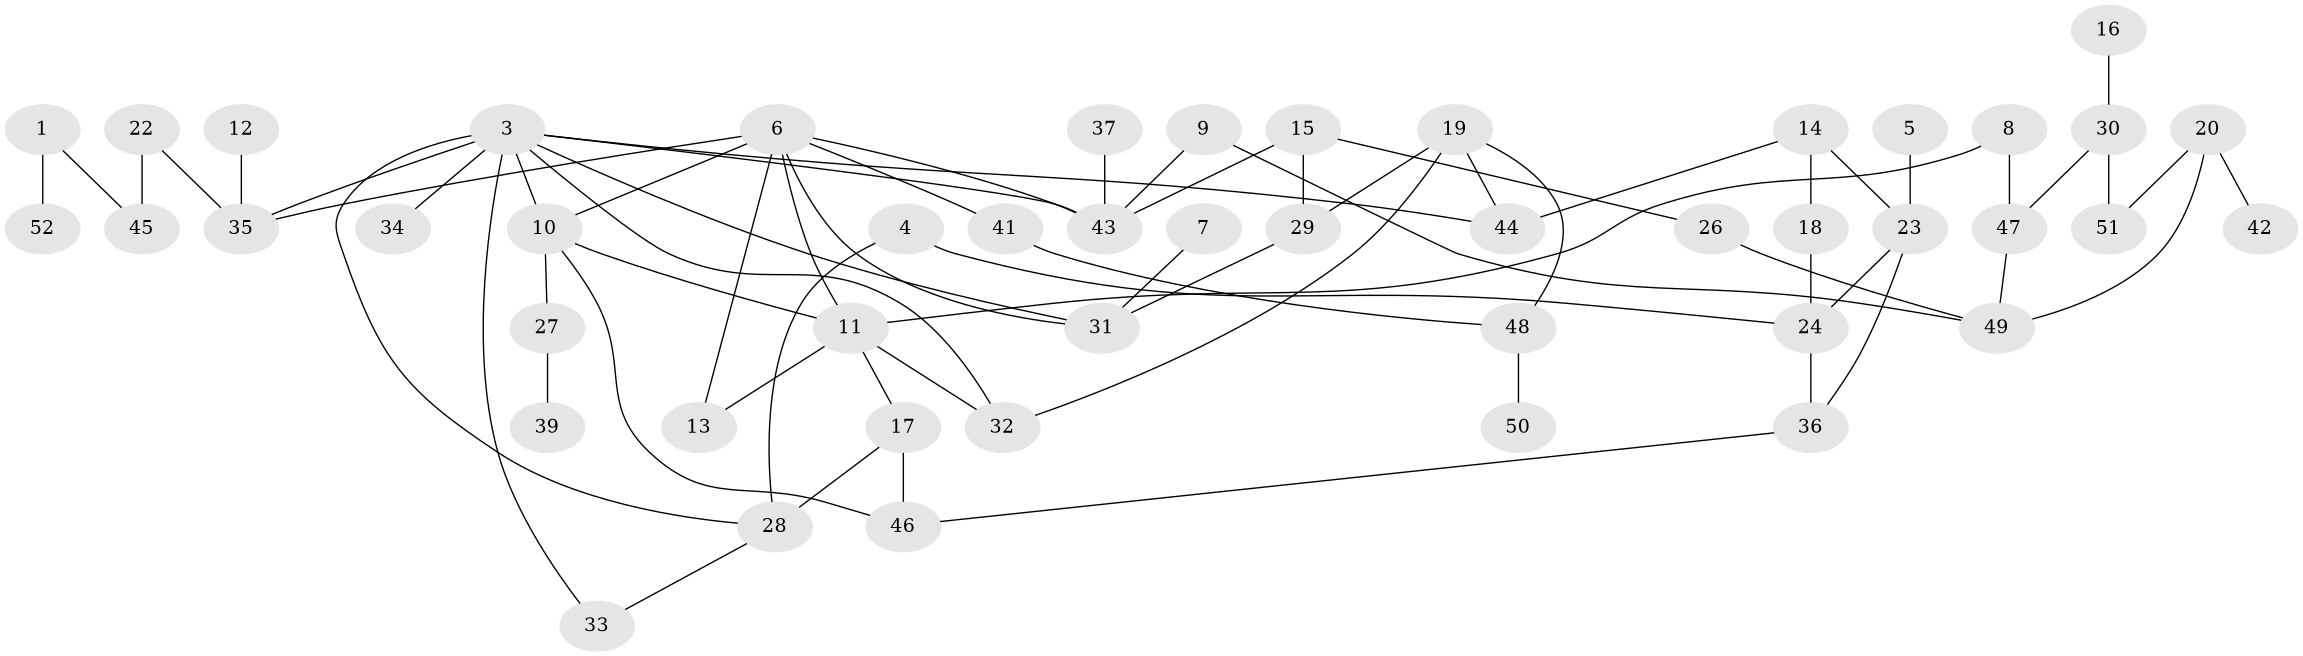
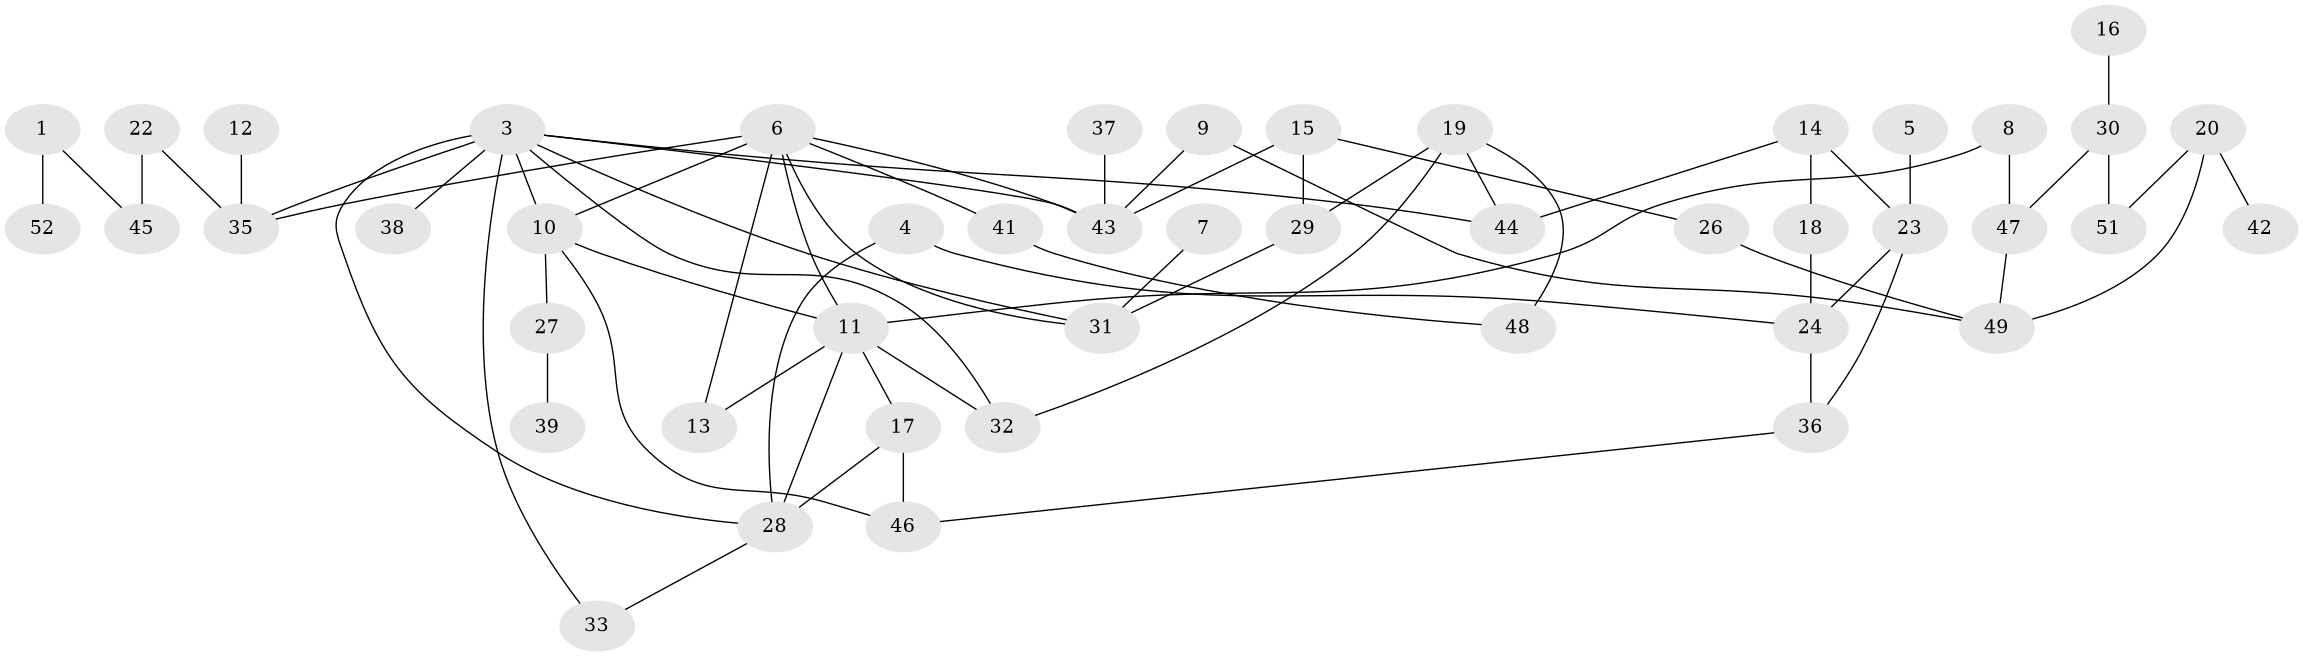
node "34": label "34" -> "38"
edge "11" -- "28": added
node "50": removed
